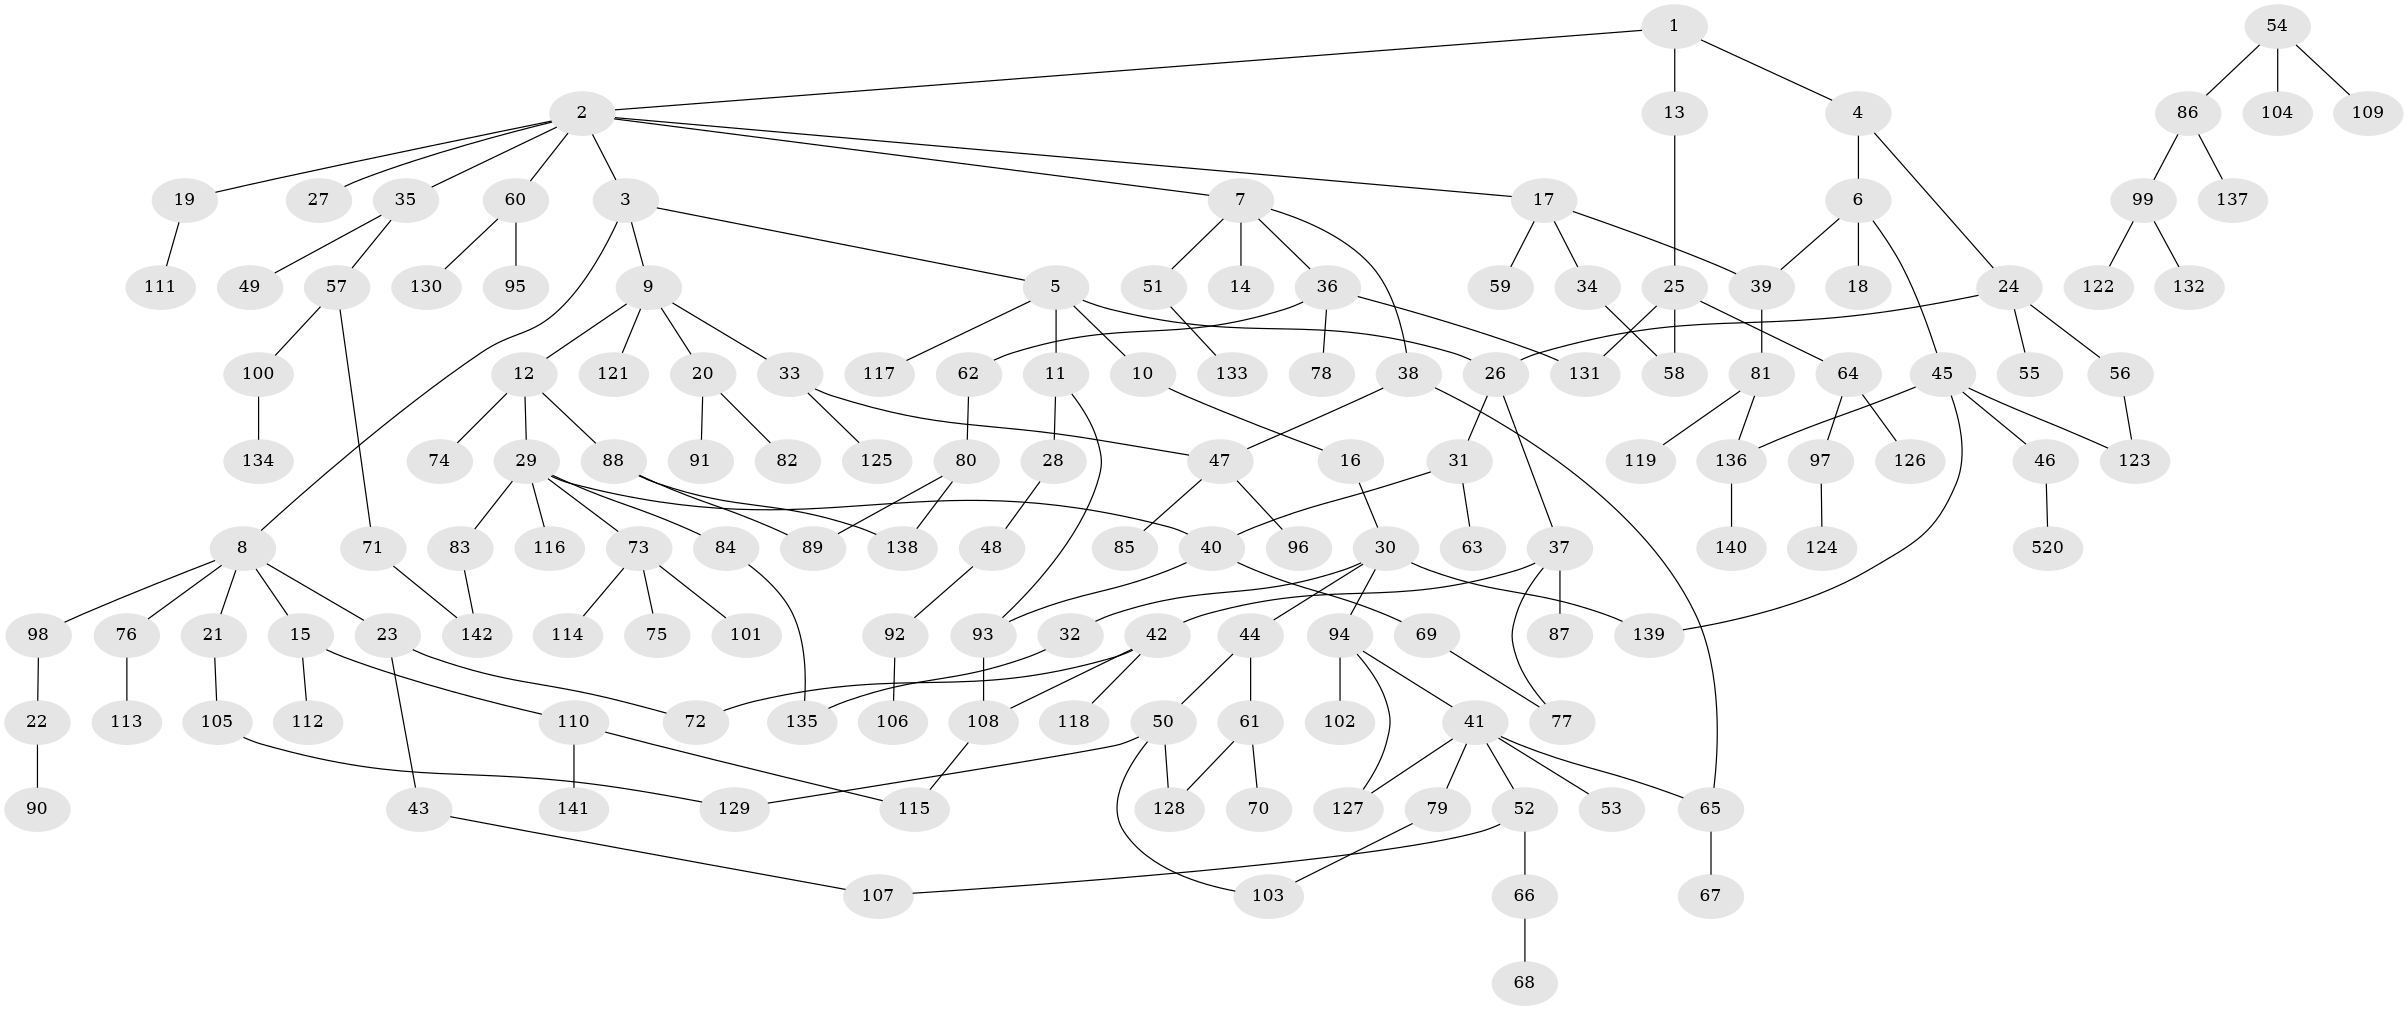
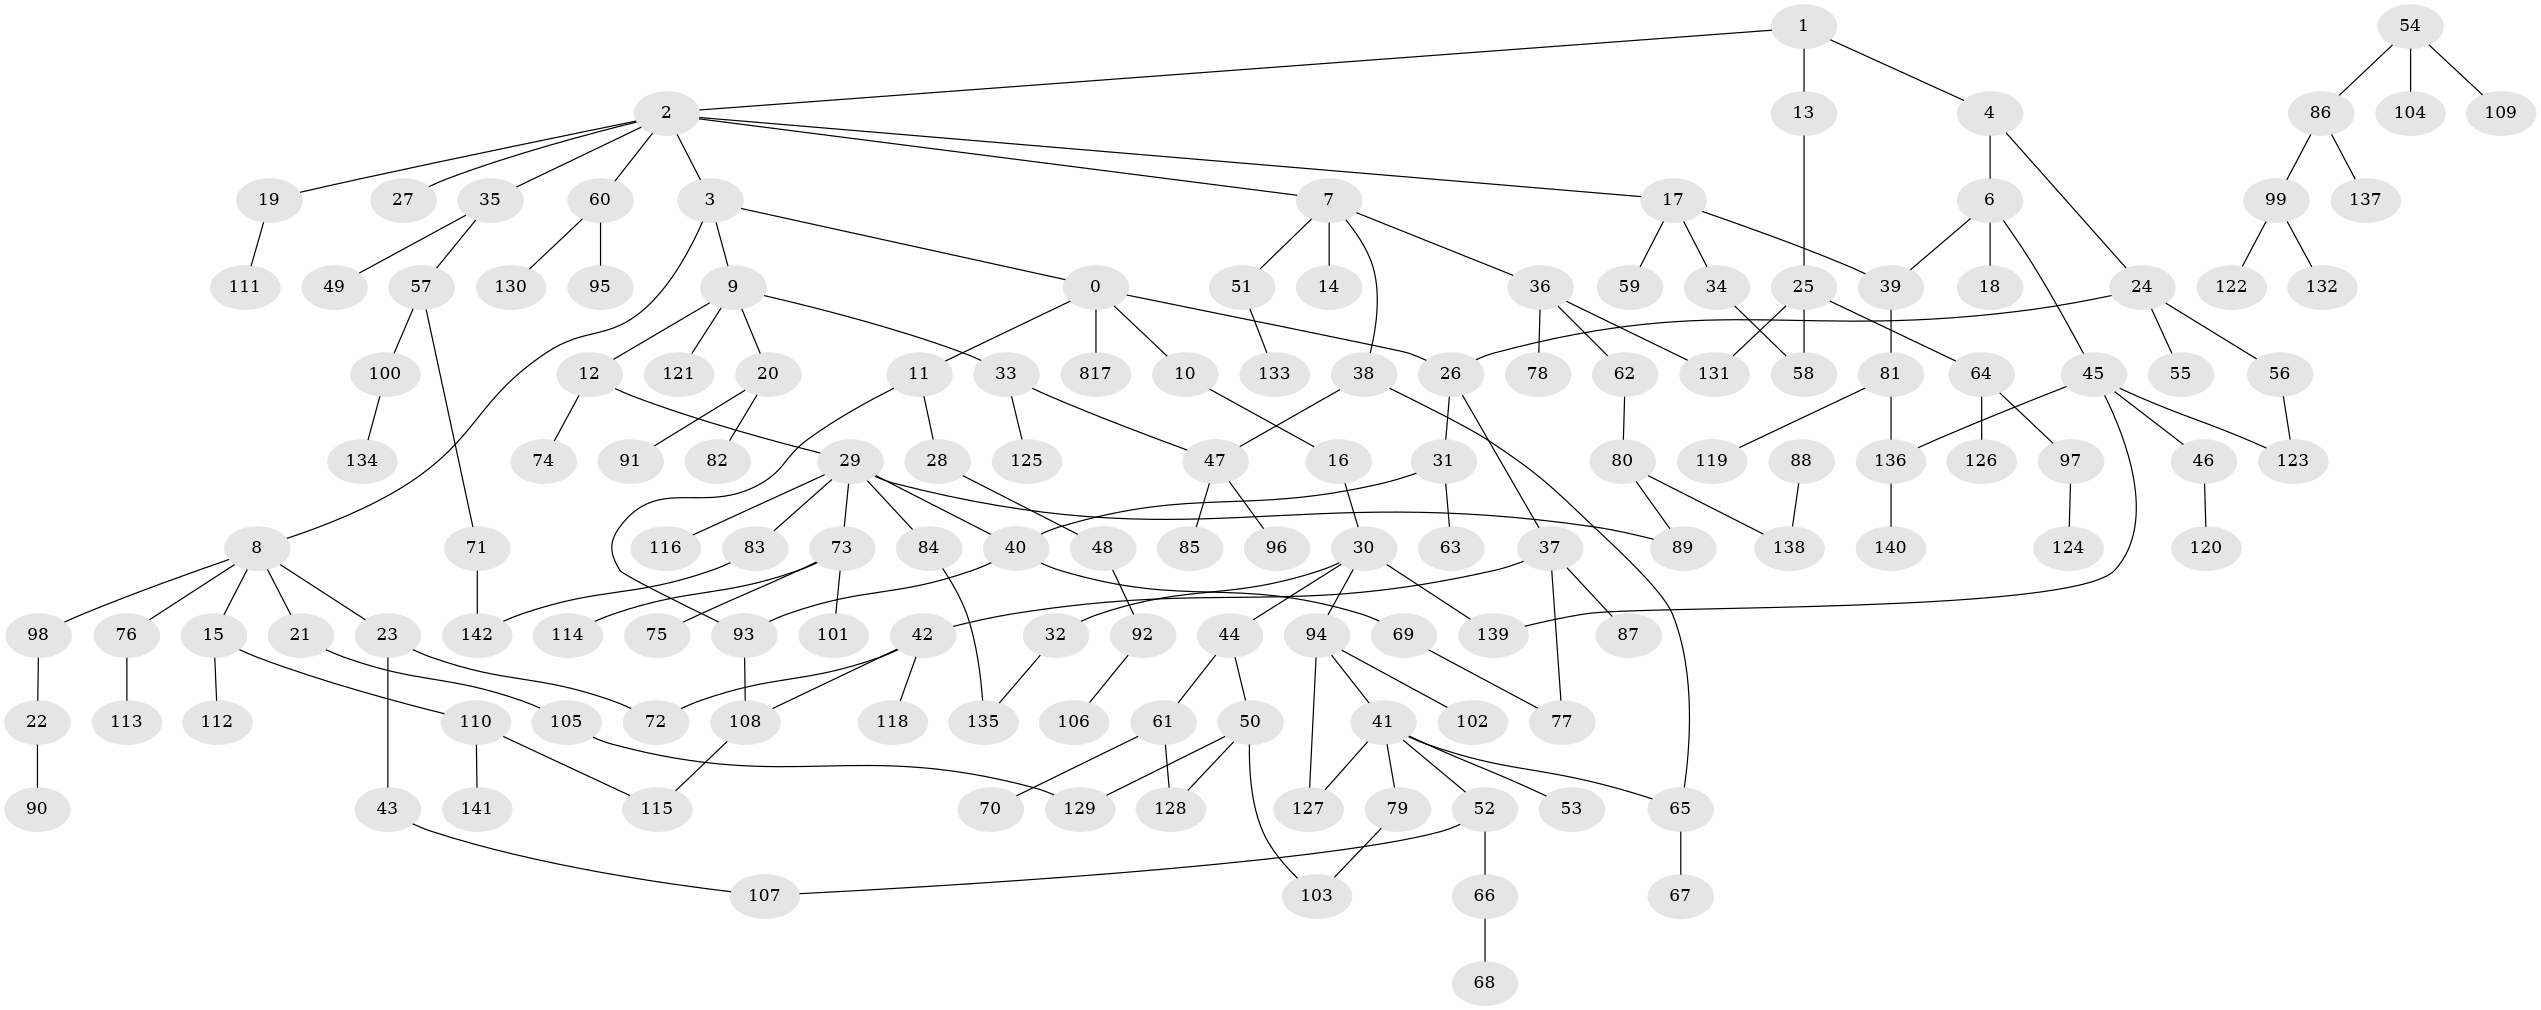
node "5": label "5" -> "0"
node "117": label "117" -> "817"
edge "12" -- "88": removed
edge "88" -- "89": now "29" -- "89"
node "520": label "520" -> "120"
